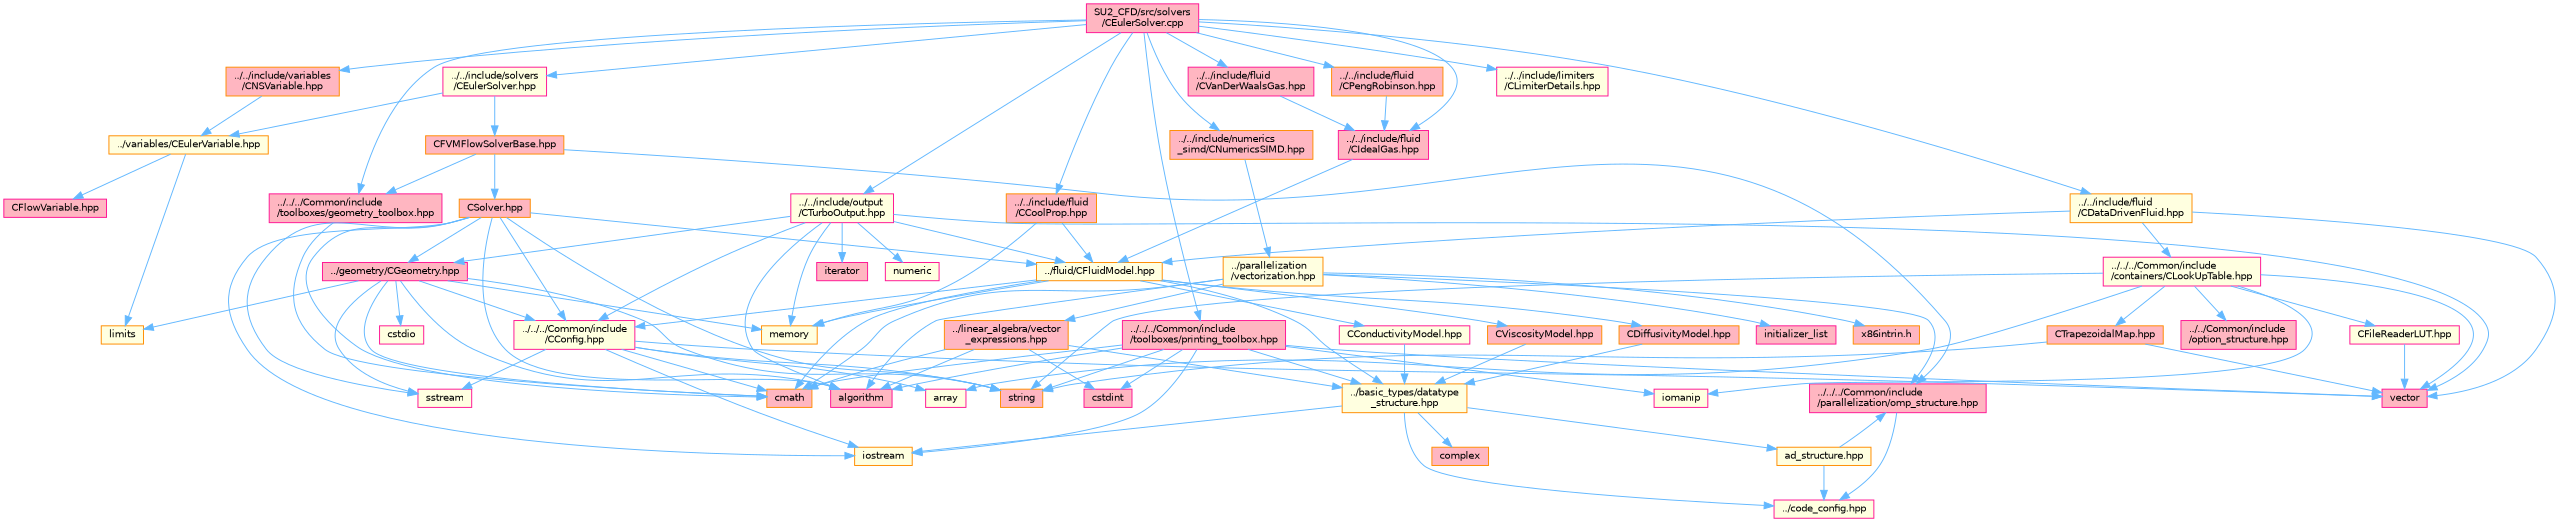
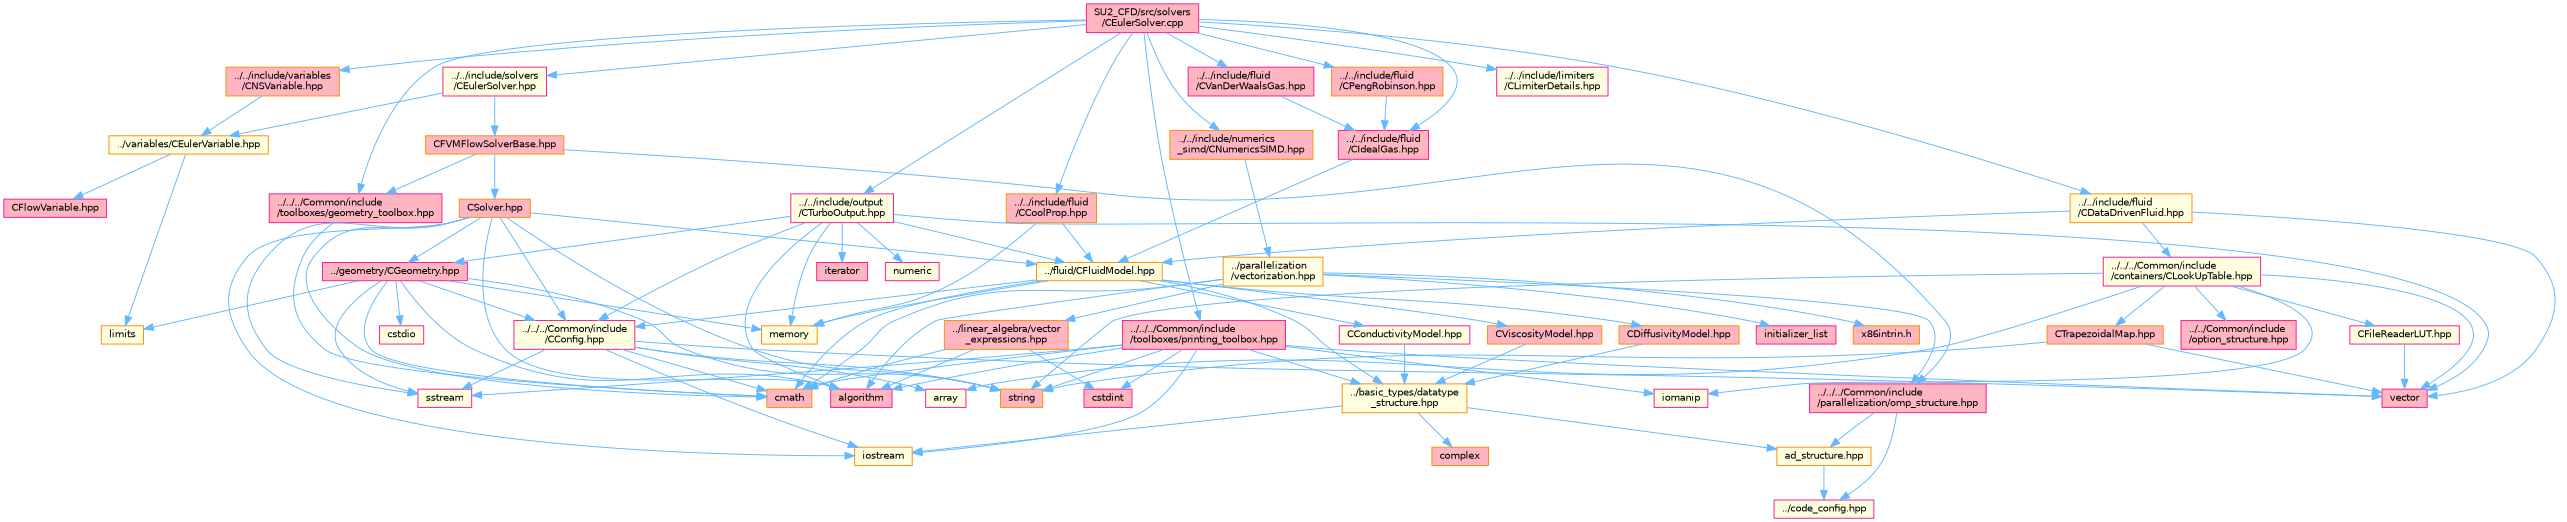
edge "../../../Common/include /toolboxes/printing_toolbox.hpp" -> "sstream": added
edge "../linear_algebra/vector _expressions.hpp" -> "../basic_types/datatype _structure.hpp": removed
edge "ad_structure.hpp" -> "../../../Common/include /parallelization/omp_structure.hpp": reversed
edge "../basic_types/datatype _structure.hpp" -> "../code_config.hpp": removed
